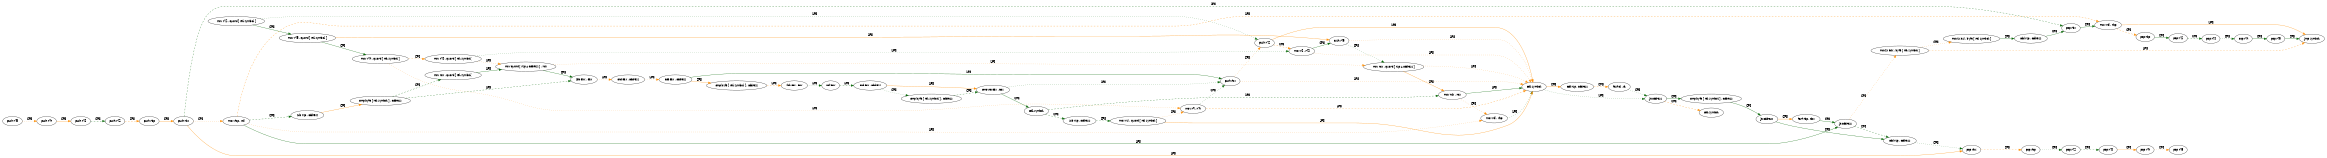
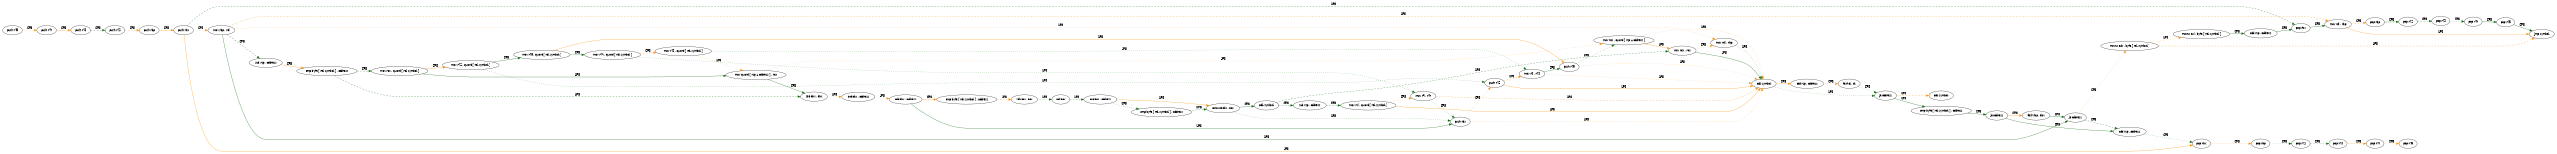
edge "movzx edx , byte [ rel symbol ]" -> "movzx esi , byte [ rel symbol ]": label "CFG" -> "DFG"
edge "mov rcx , qword [ rel symbol ]" -> "mov r12 , qword [ rel symbol ]": added, label "CFG"
edge "mov rcx , qword [ rsp + address ]" -> "mov rdx , rax": label "CFG" -> "DFG"
edge "mov r14 , qword [ rel symbol ]" -> "mov r9 , r14": color darkorange -> darkgreen
